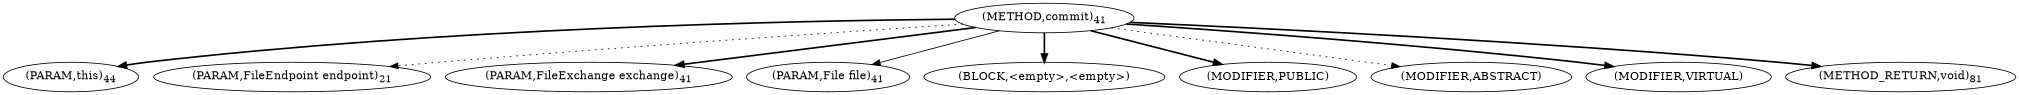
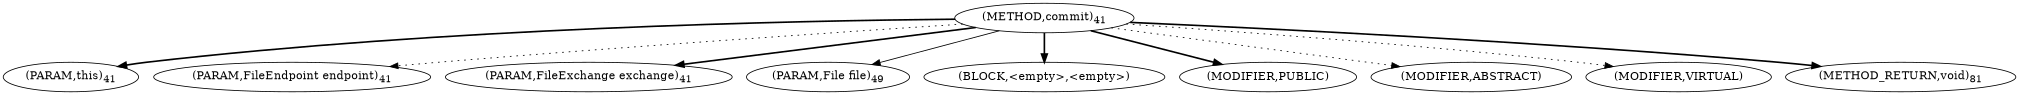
edge "(METHOD,commit)" -> "(MODIFIER,VIRTUAL)": style bold -> dotted
node "(PARAM,this)": text "44" -> "41"
node "(PARAM,FileEndpoint endpoint)": text "21" -> "41"
node "(PARAM,File file)": text "41" -> "49"
